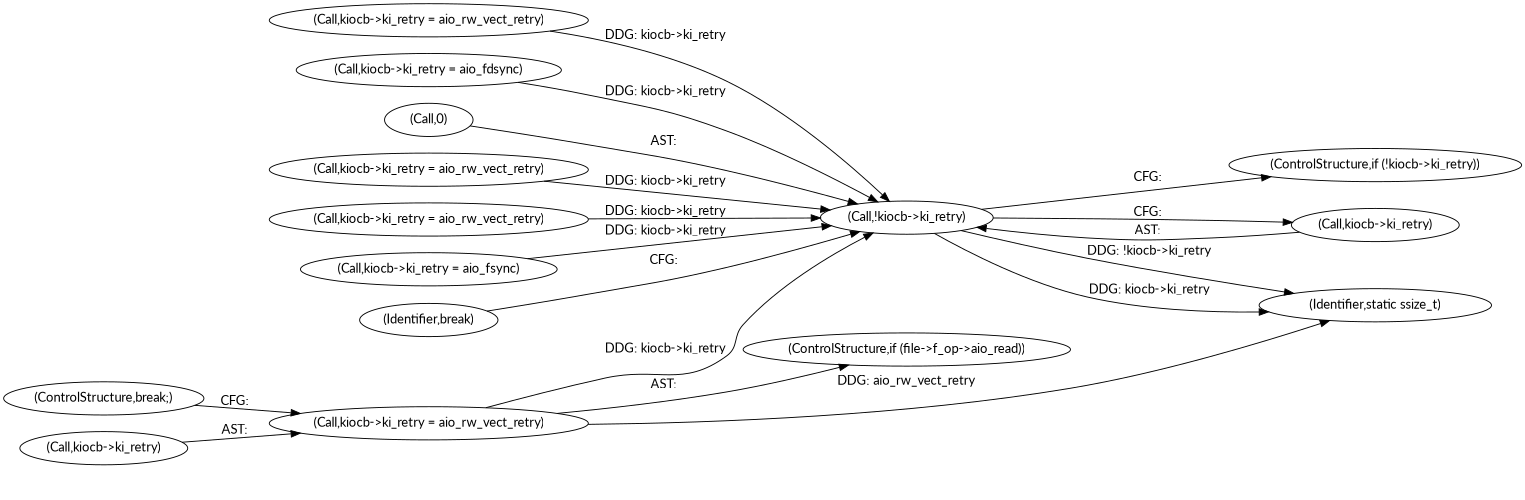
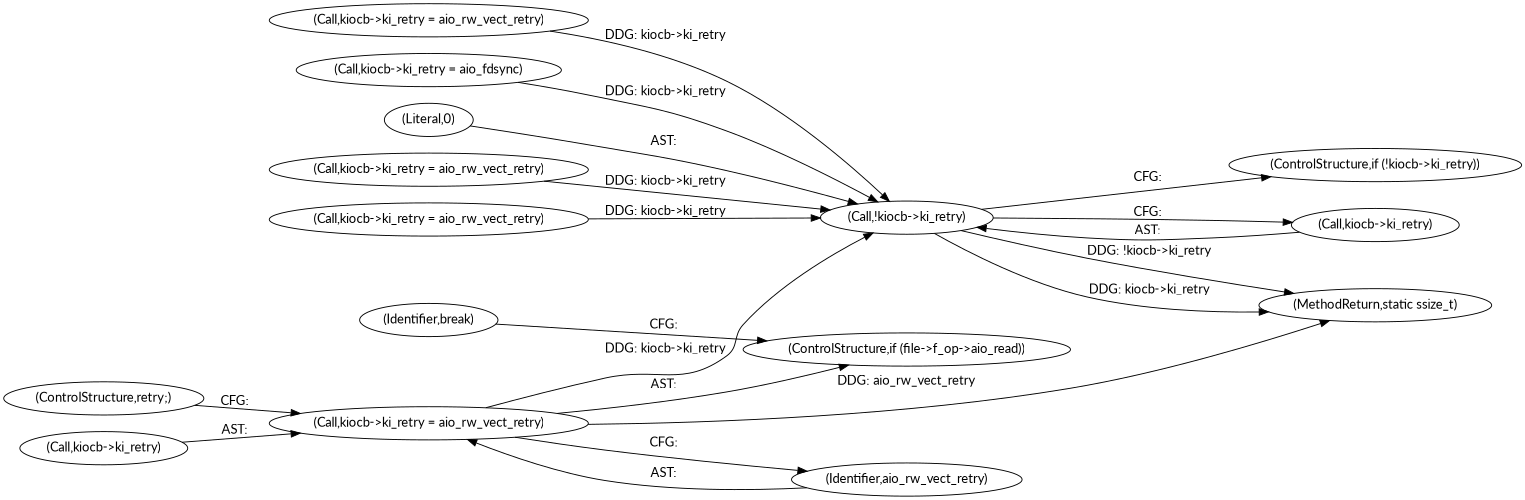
node "(Call,0)": label "(Call,0)" -> "(Literal,0)"
node "(Call,kiocb->ki_retry = aio_fsync)": removed
edge "(Identifier,break)" -> "(Call,!kiocb->ki_retry)": now "(Identifier,break)" -> "(ControlStructure,if (file->f_op->aio_read))"
node "(Identifier,static ssize_t)": label "(Identifier,static ssize_t)" -> "(MethodReturn,static ssize_t)"
node "(ControlStructure,break;)": label "(ControlStructure,break;)" -> "(ControlStructure,retry;)"
node "(Identifier,aio_rw_vect_retry)": added
